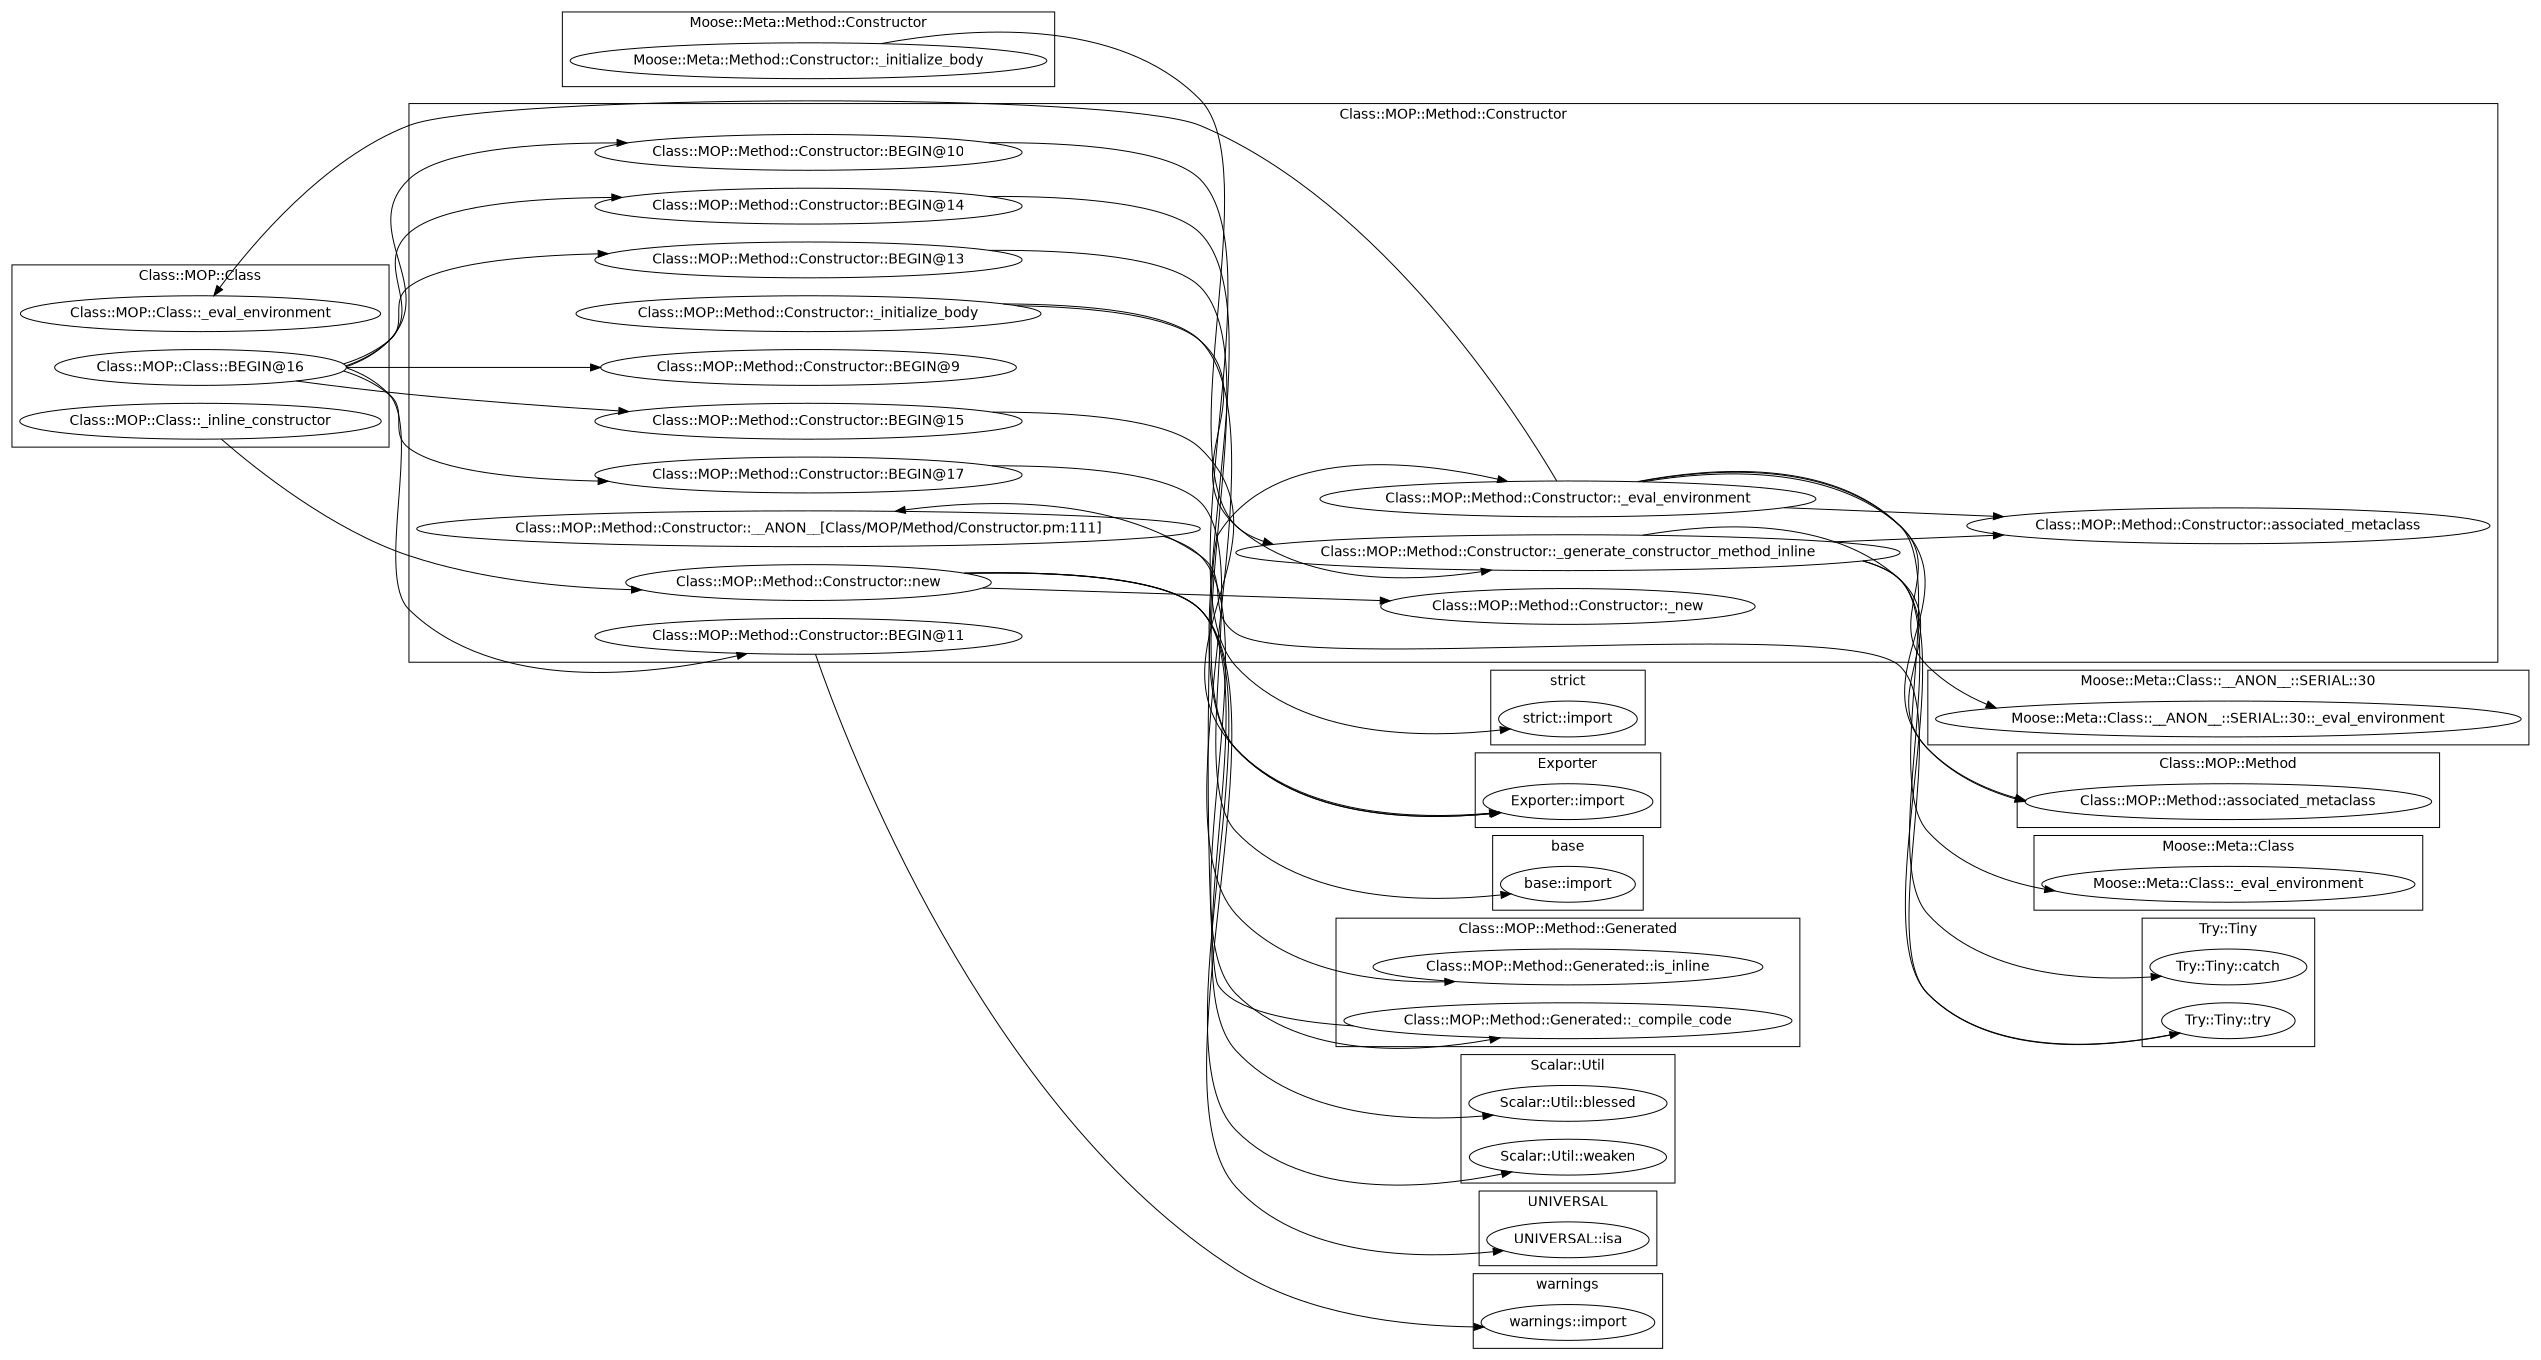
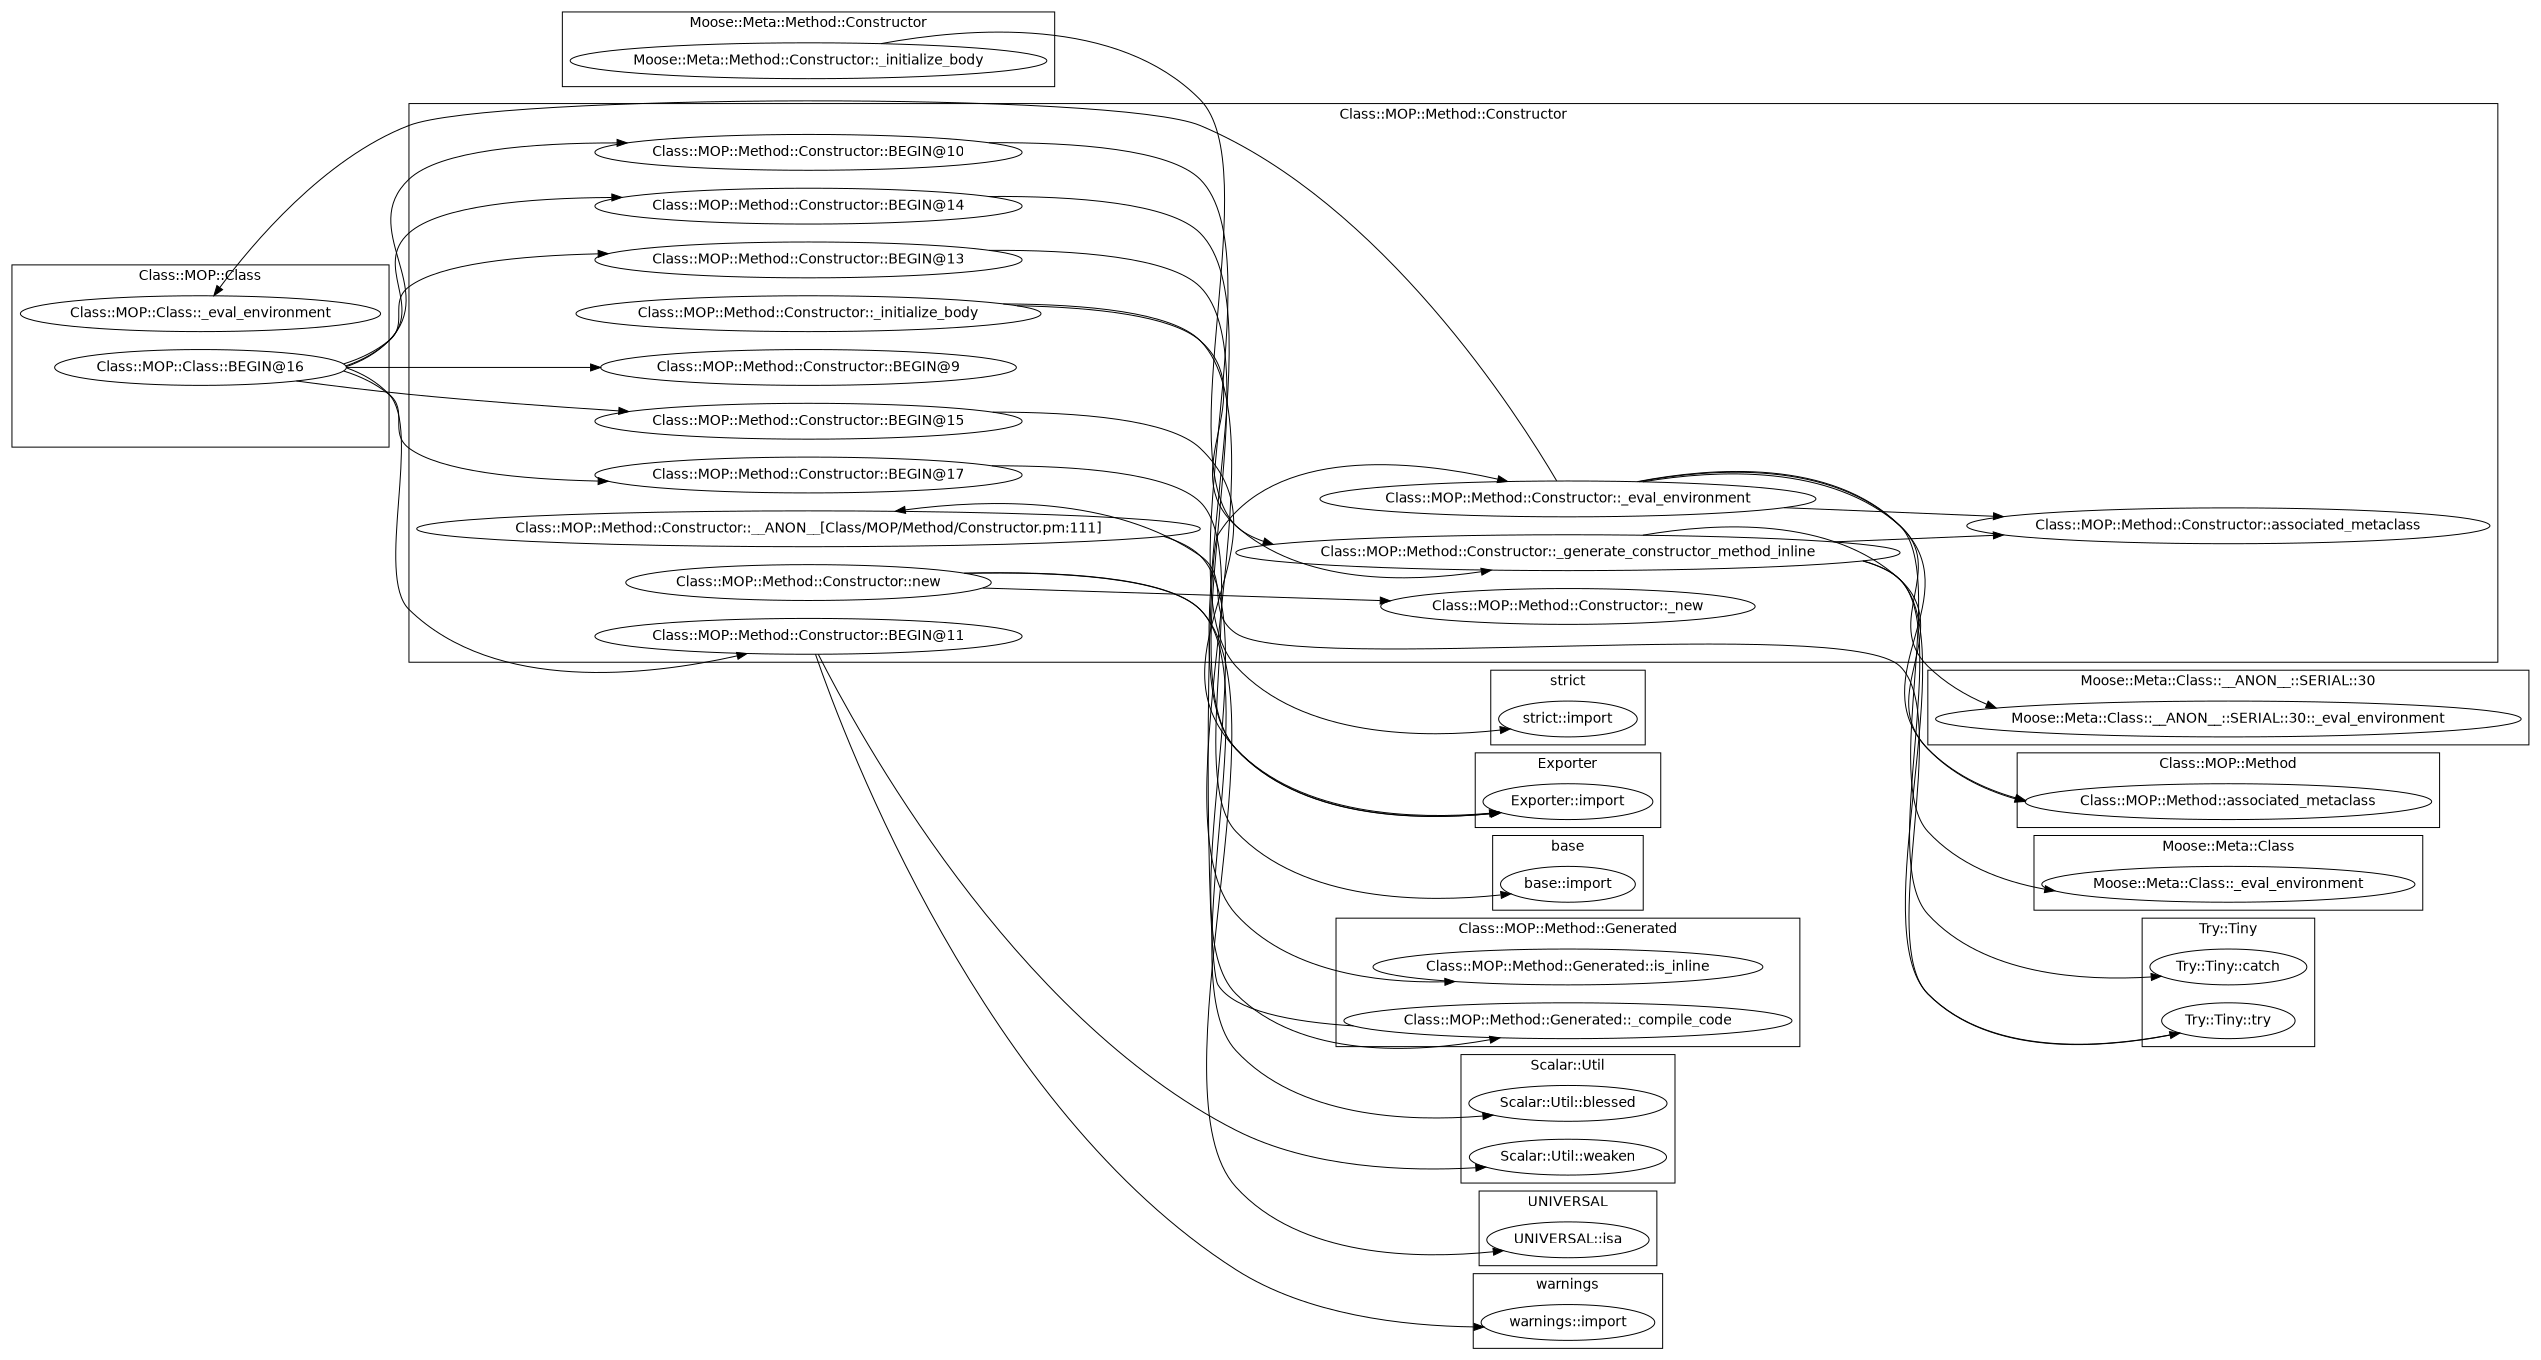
node "Class::MOP::Class::_inline_constructor": removed
edge "Class::MOP::Method::Constructor::new" -> "Scalar::Util::weaken": now "Class::MOP::Method::Constructor::BEGIN@11" -> "Scalar::Util::weaken"
